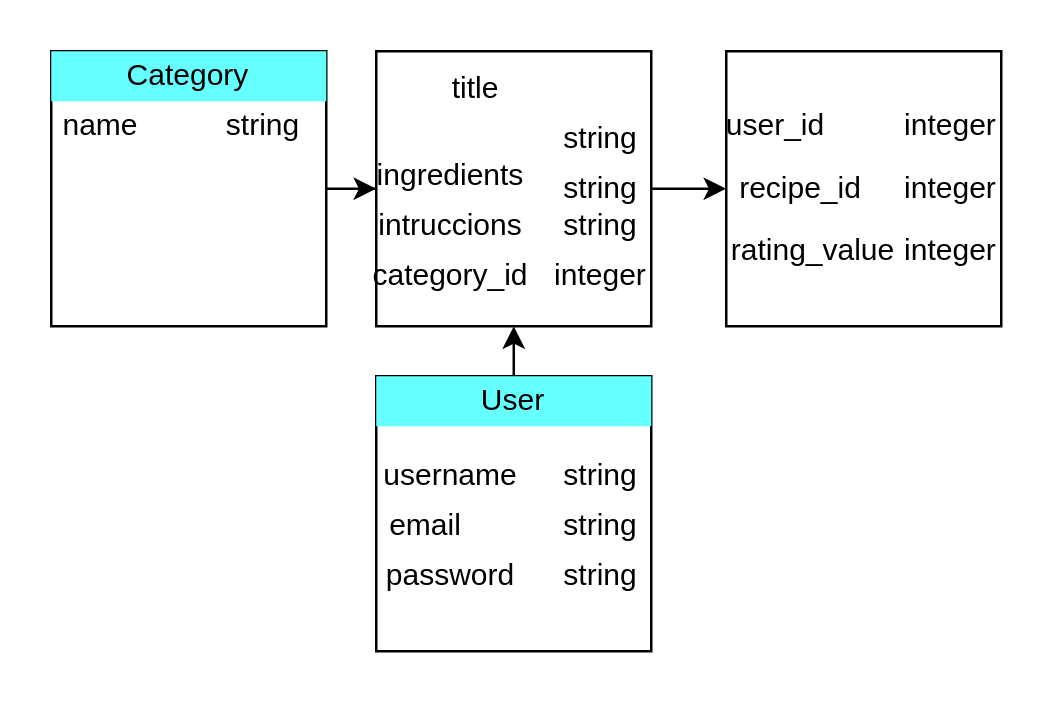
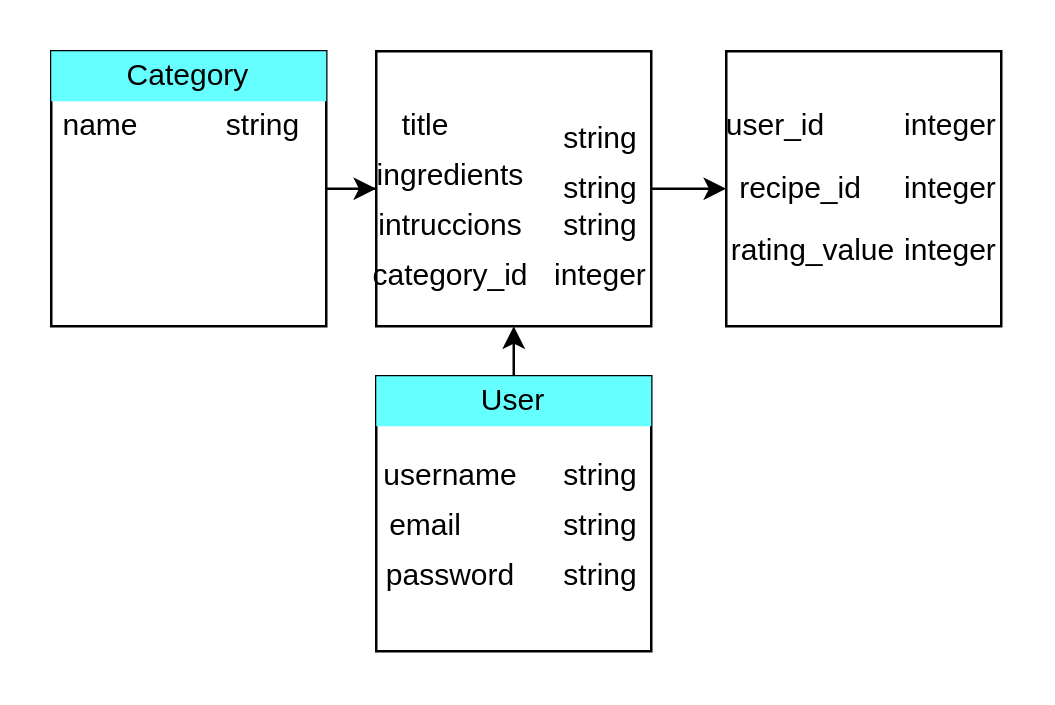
node "title": moved (476, 89) -> (426, 126)
